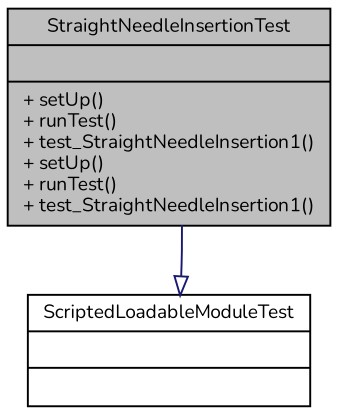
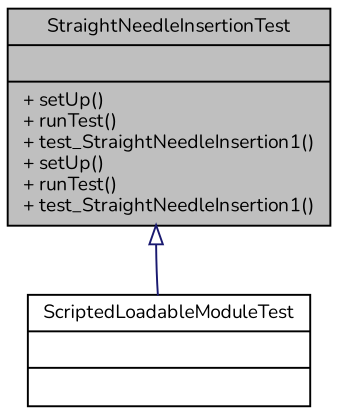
edge "StraightNeedleInsertionTest" -> "ScriptedLoadableModuleTest": reversed
